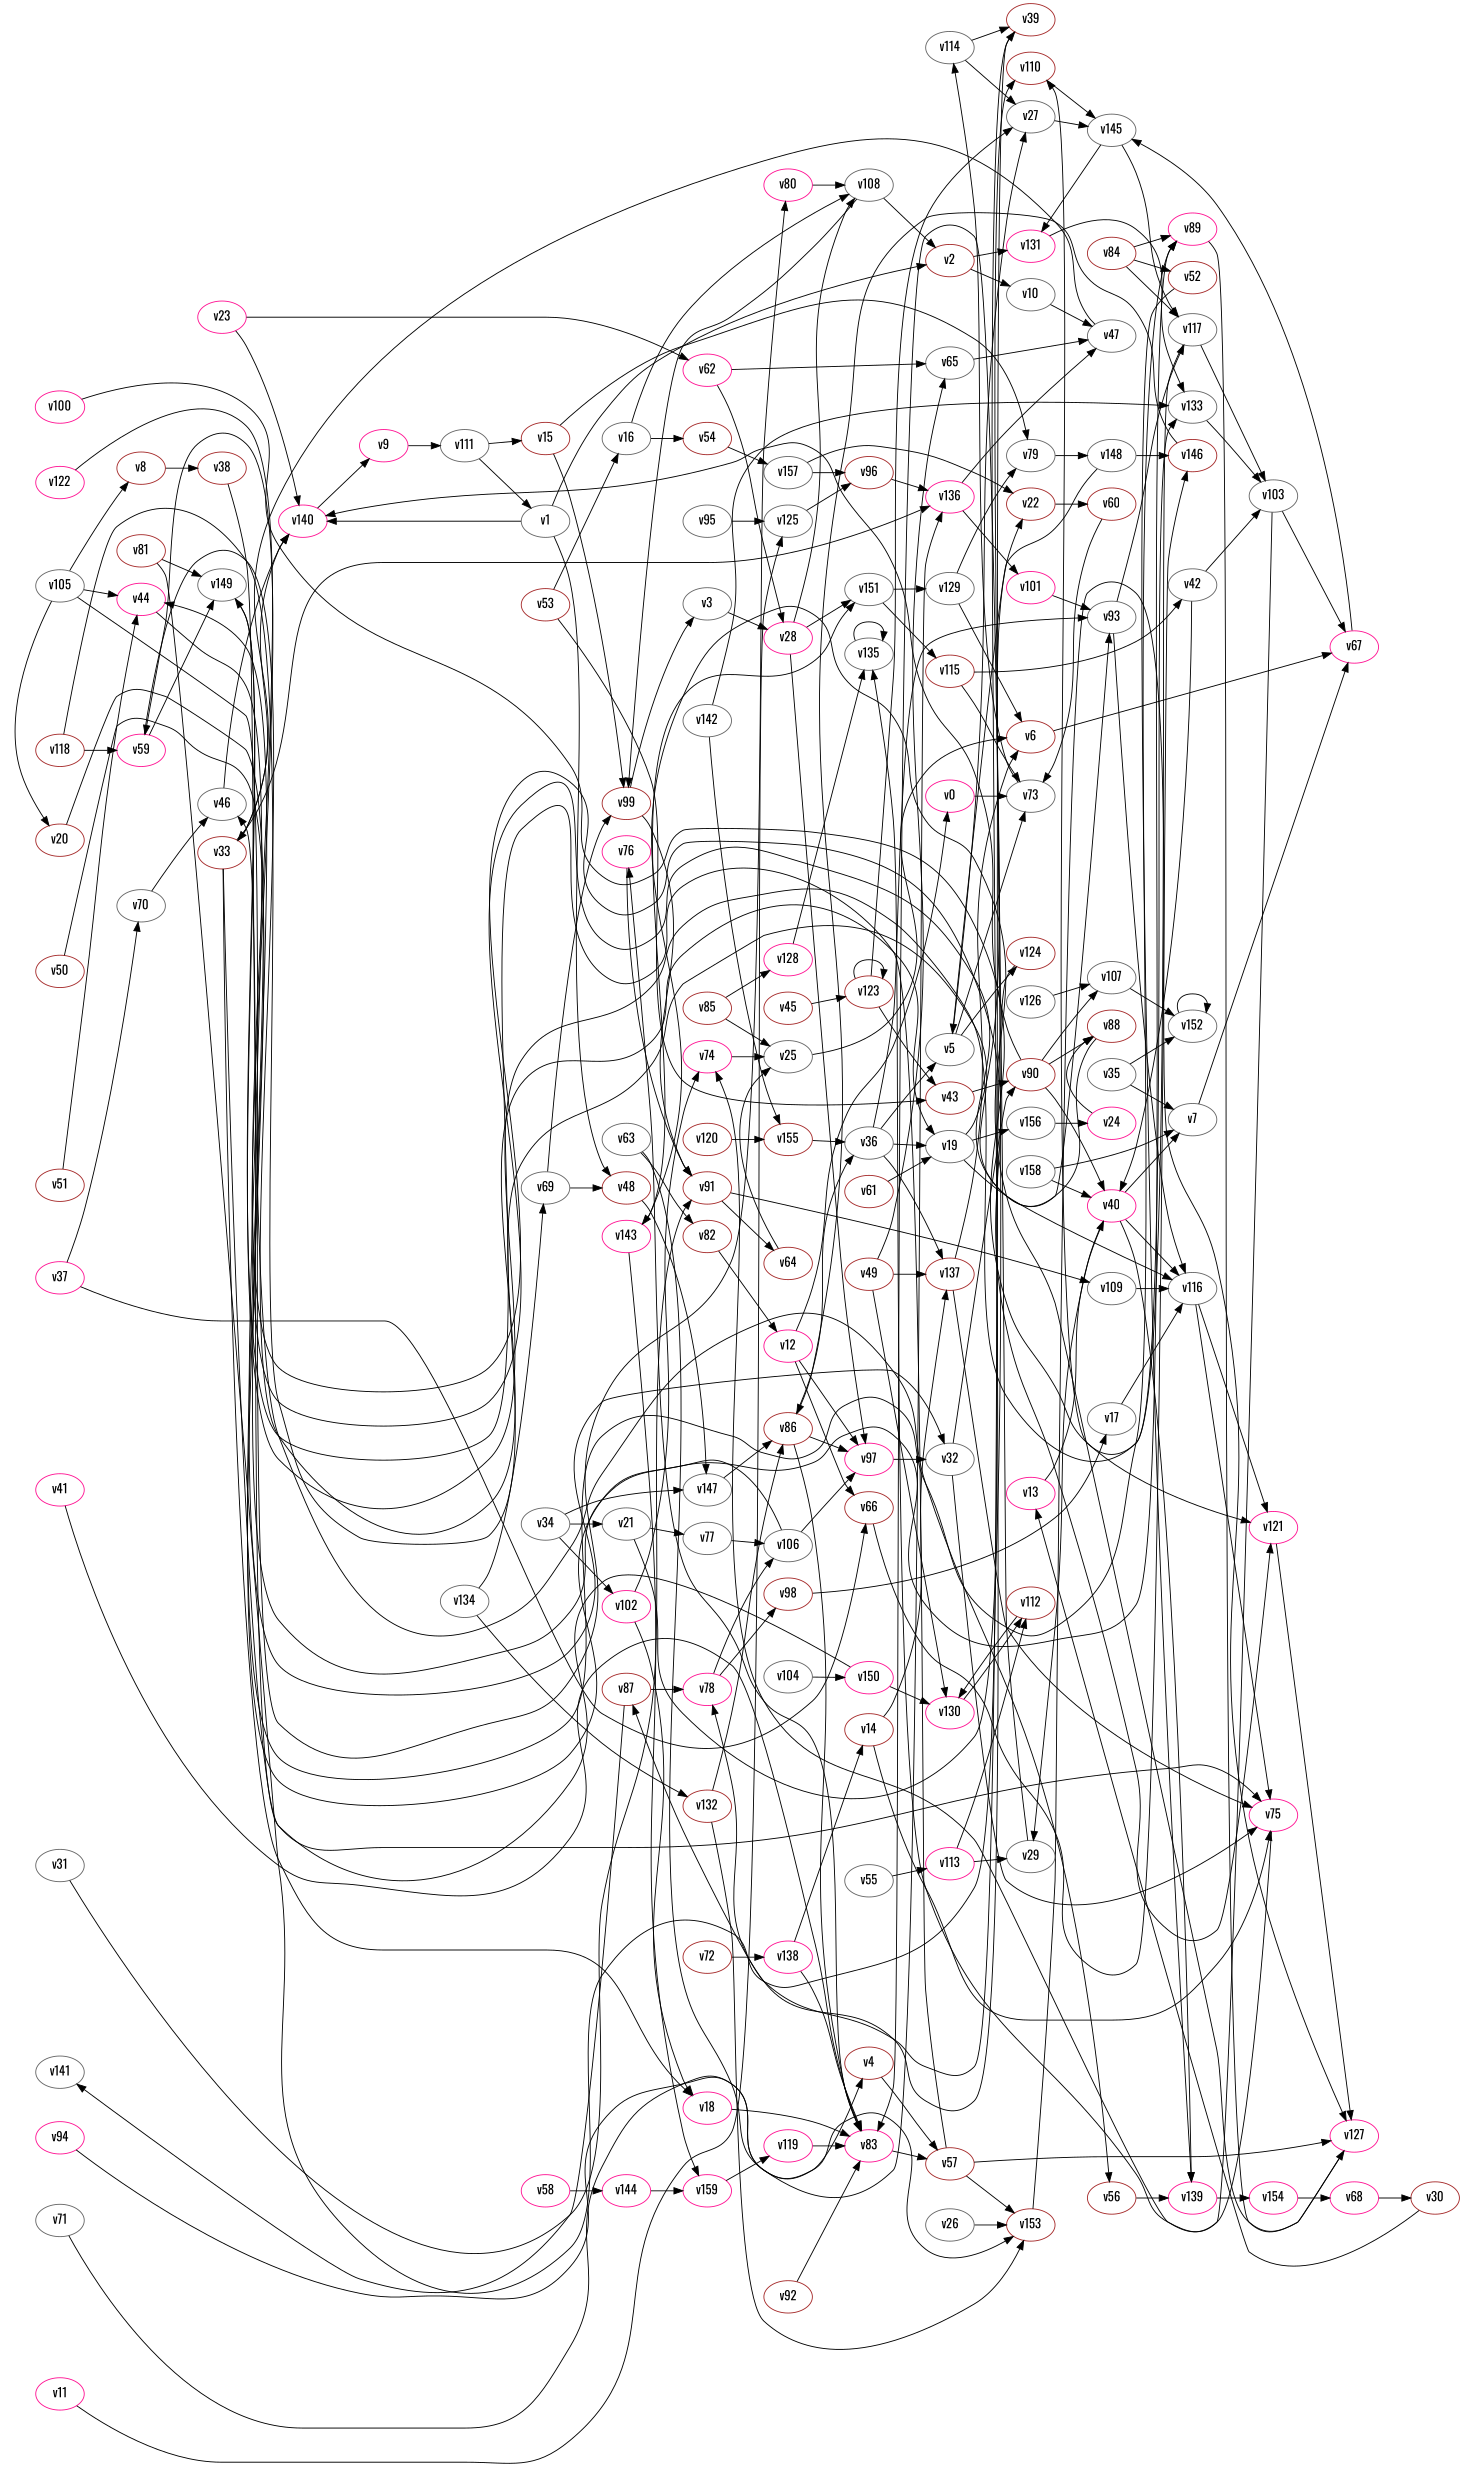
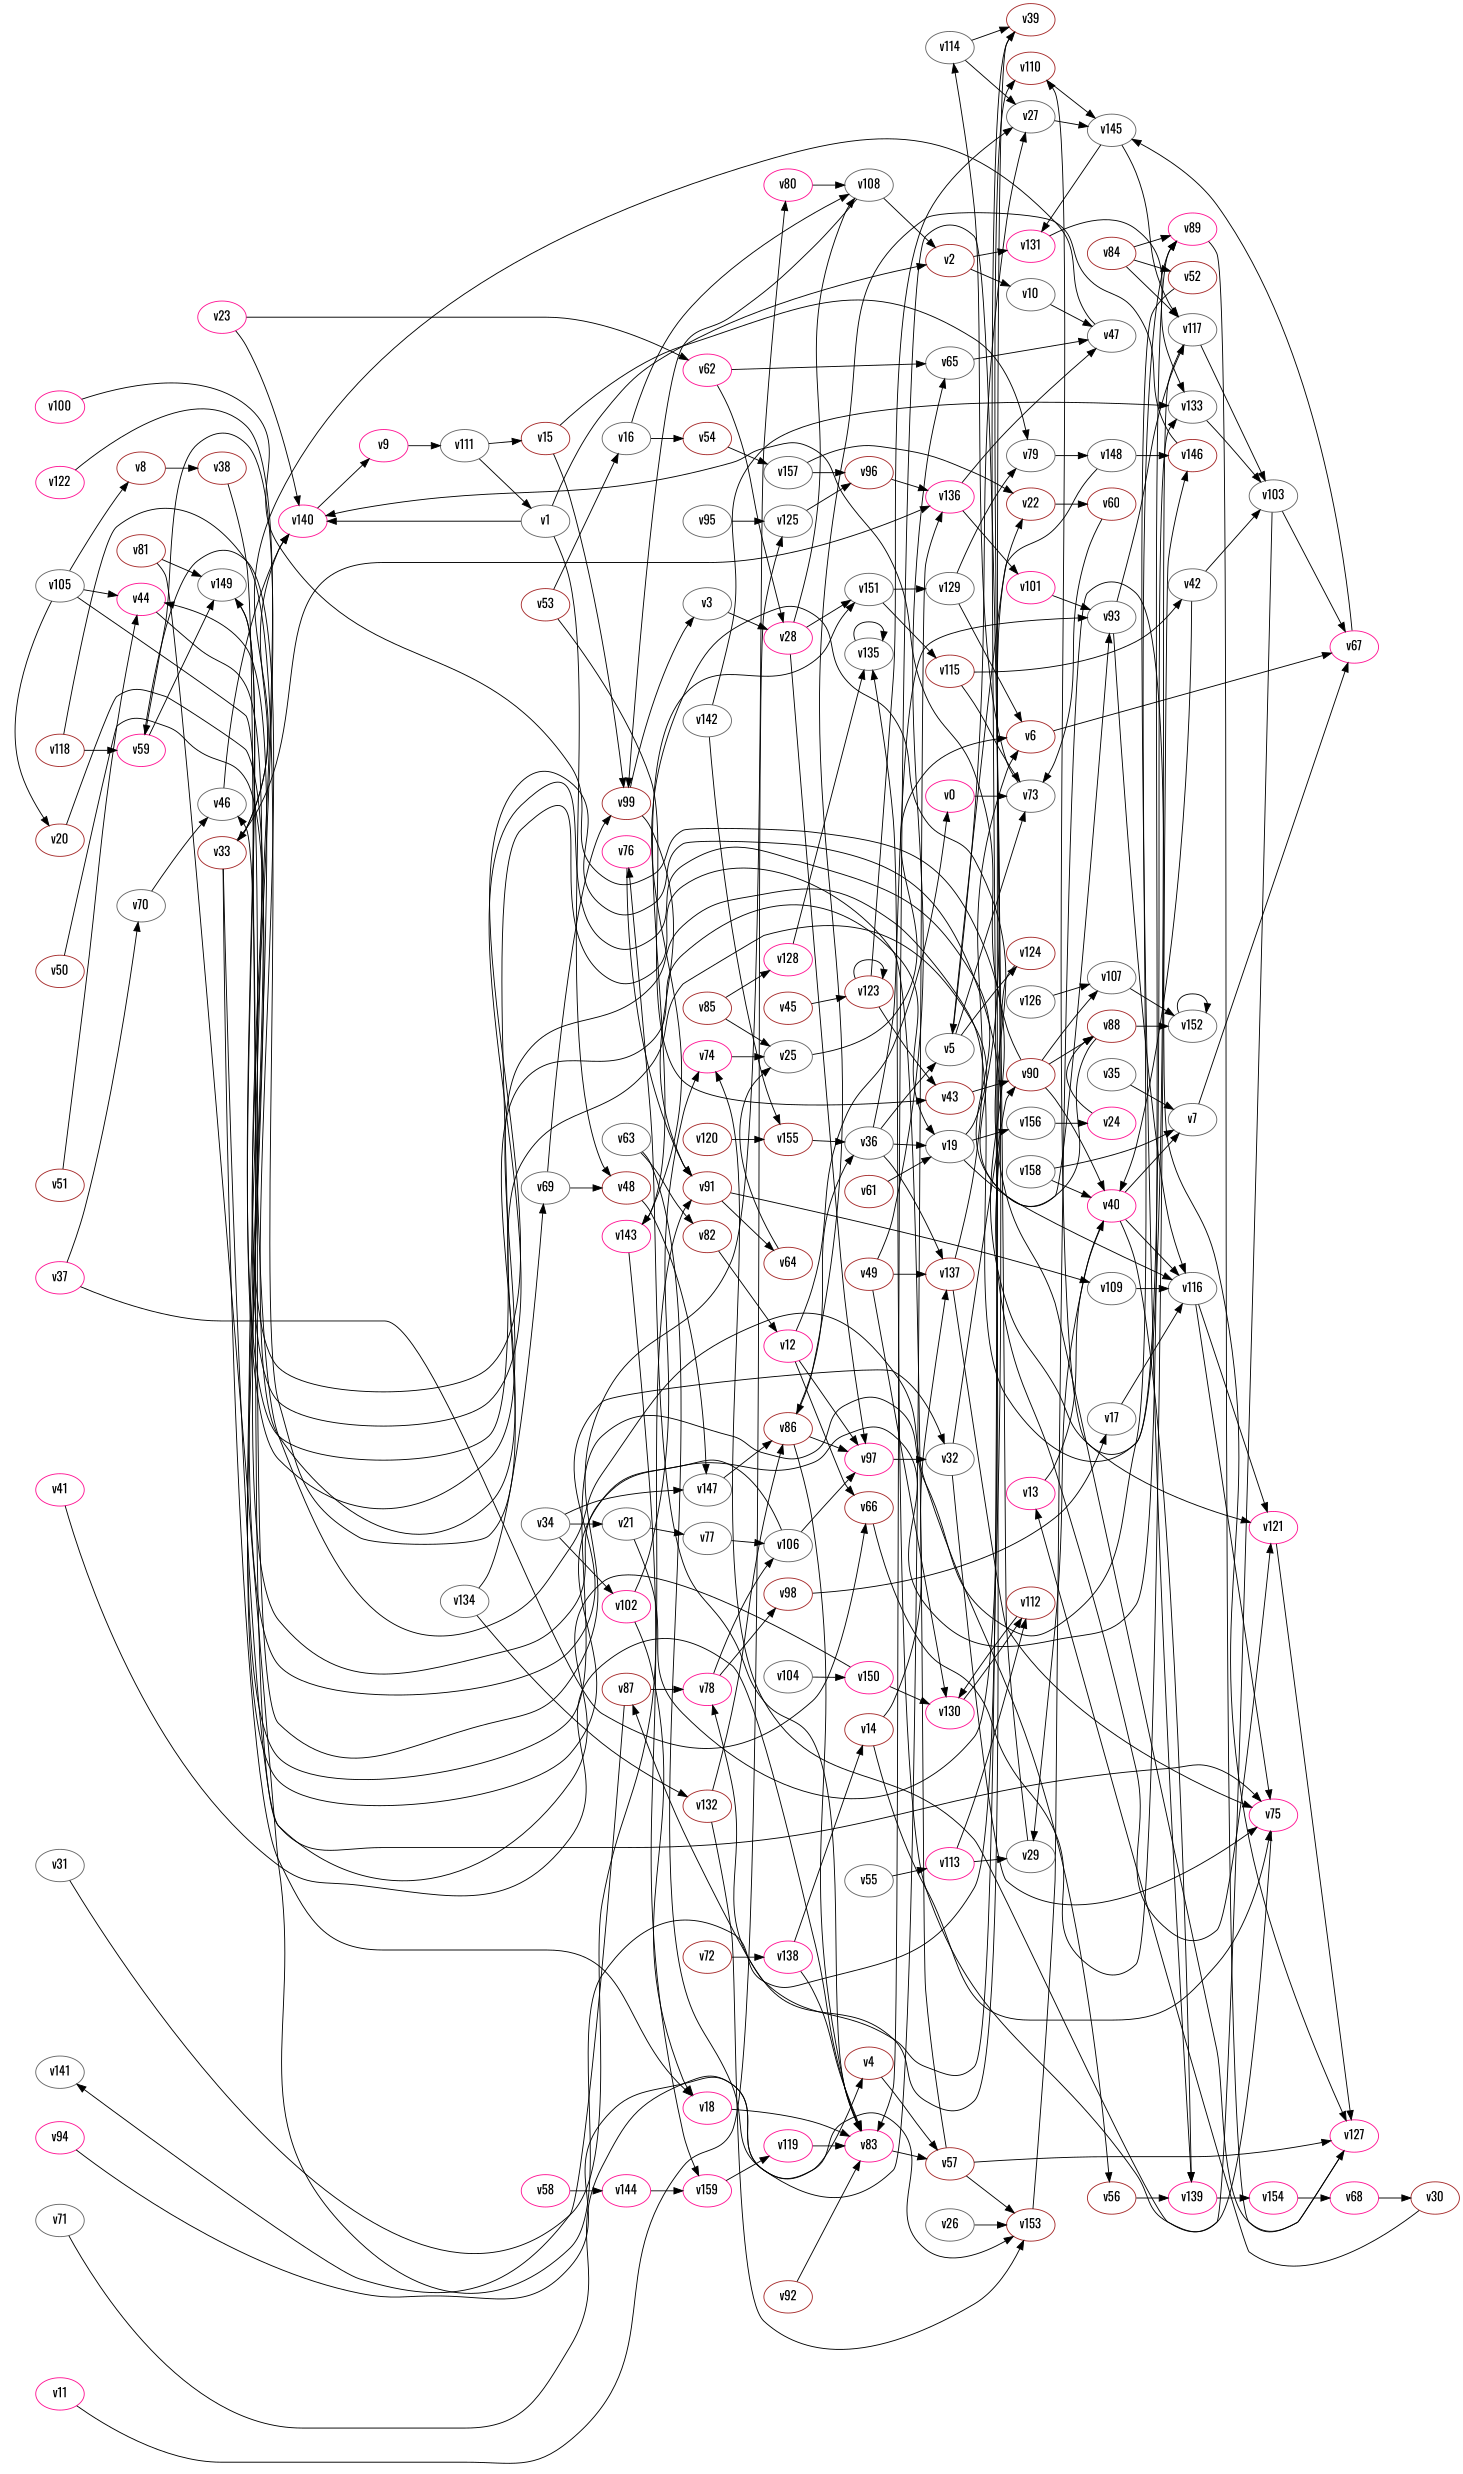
edge "v35" -> "v152": now "v88" -> "v152"
